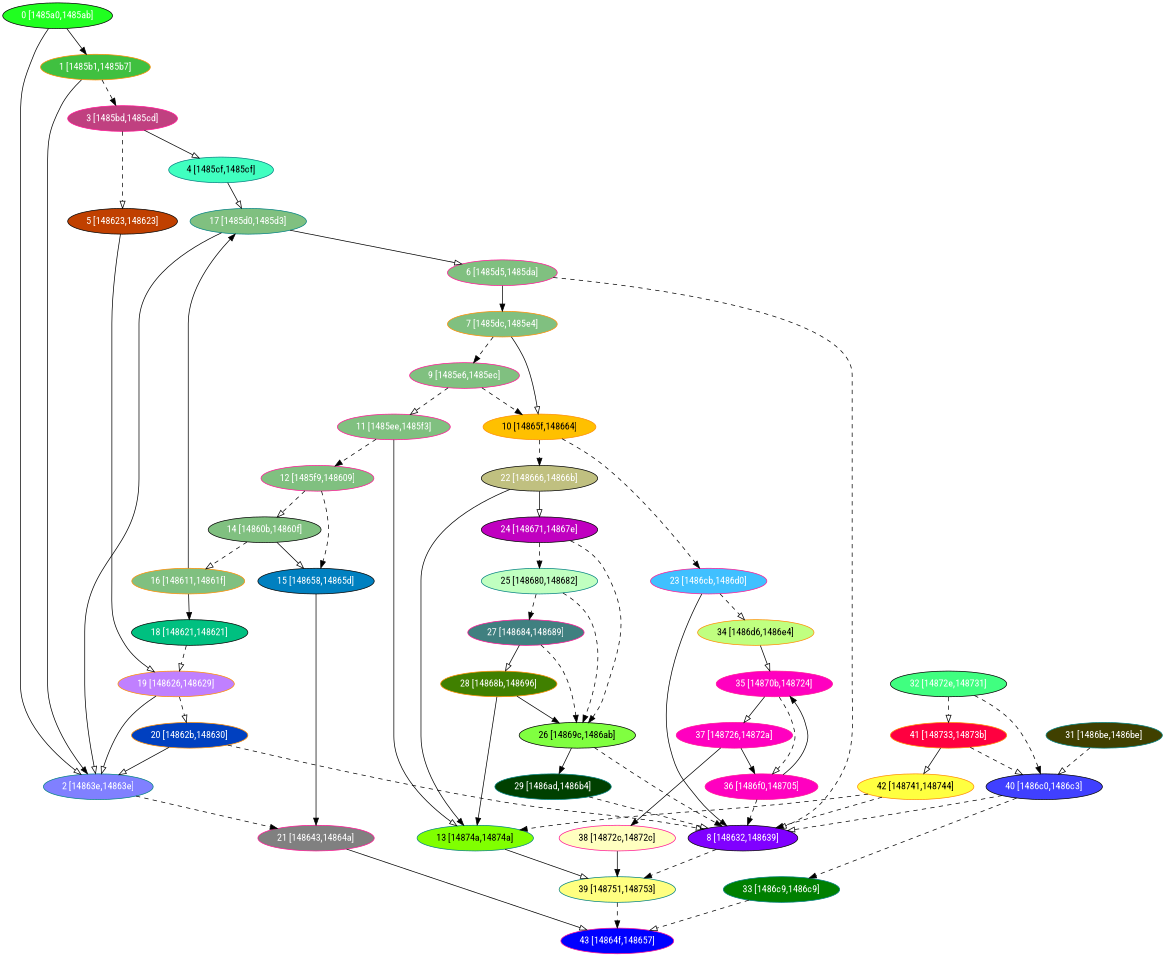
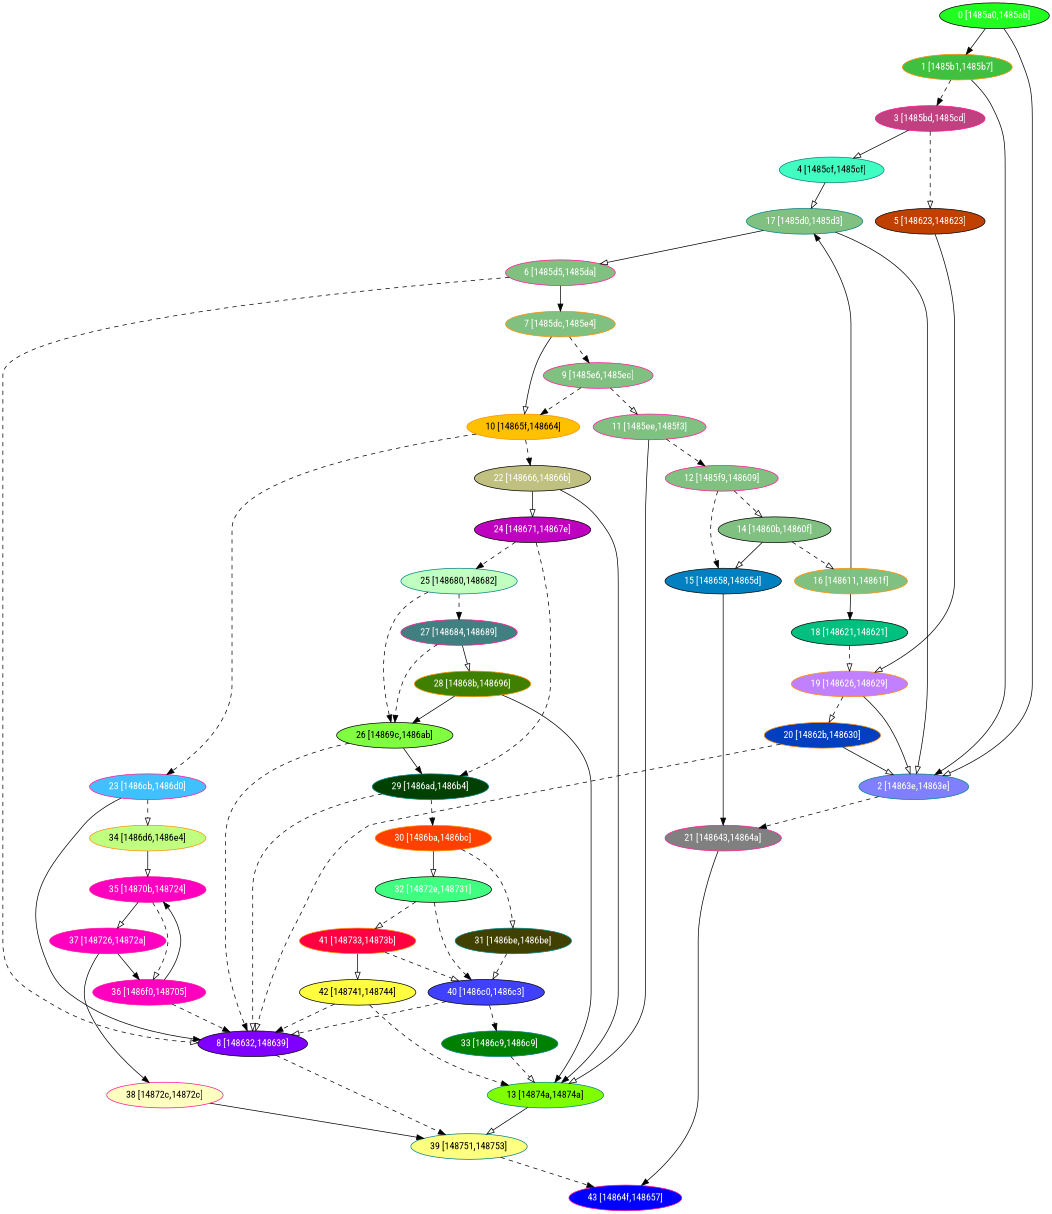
edge "24 [148671,14867e]" -> "26 [14869c,1486ab]": now "24 [148671,14867e]" -> "29 [1486ad,1486b4]"
node "42 [148741,148744]": color darkorange -> black
node "30 [1486ba,1486bc]": added
edge "21 [148643,14864a]" -> "43 [14864f,148657]": arrowhead onormal -> normal
edge "33 [1486c9,1486c9]" -> "43 [14864f,148657]": now "33 [1486c9,1486c9]" -> "13 [14874a,14874a]"
